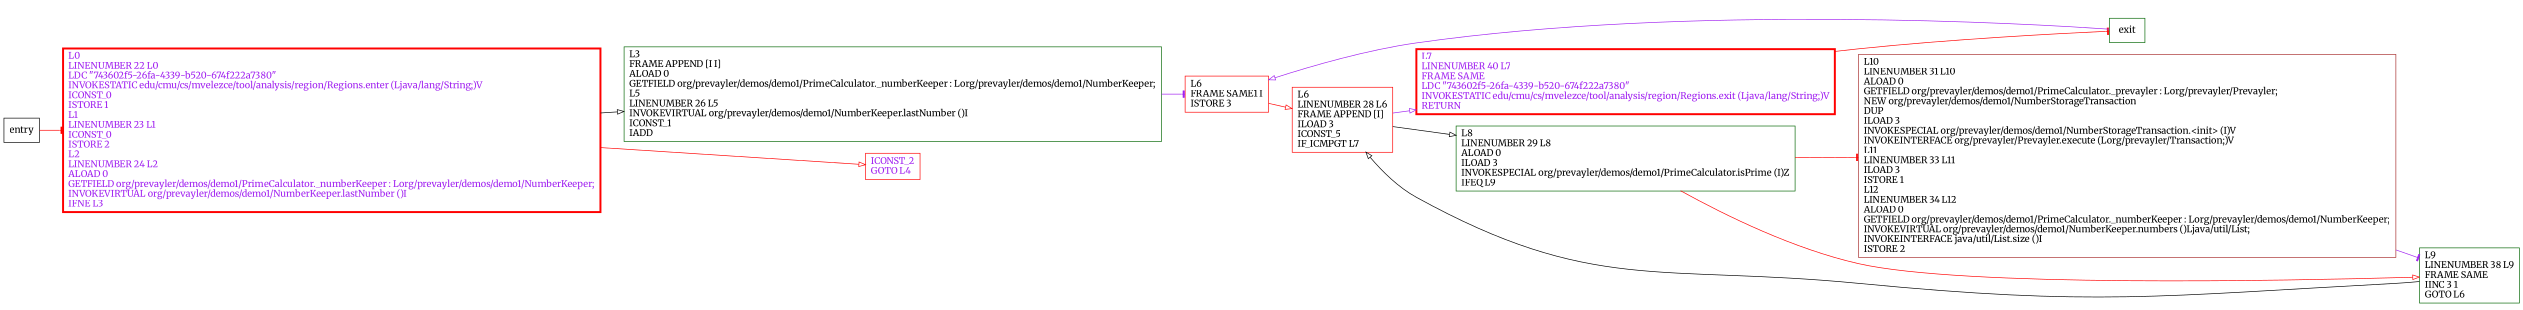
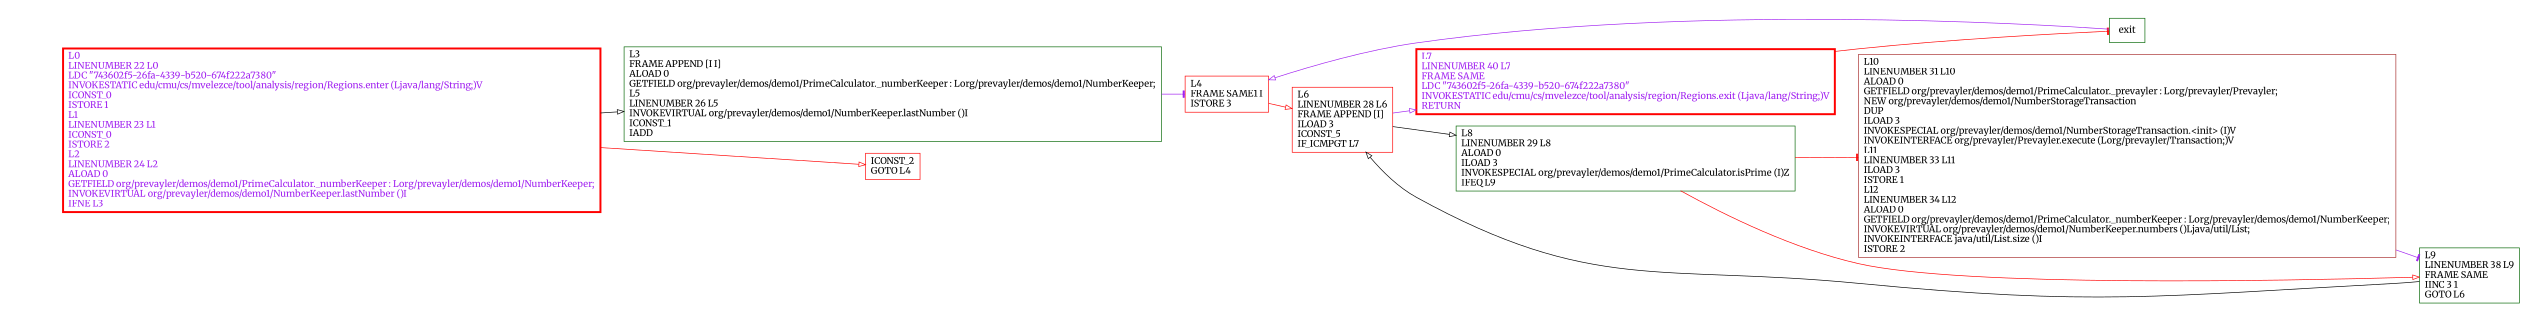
node "L6 FRAME SAME1 I ISTORE 3": label "L6 FRAME SAME1 I ISTORE 3" -> "L4 FRAME SAME1 I ISTORE 3"
node "entry": removed
node "ICONST_2 GOTO L4": fontcolor purple -> black
